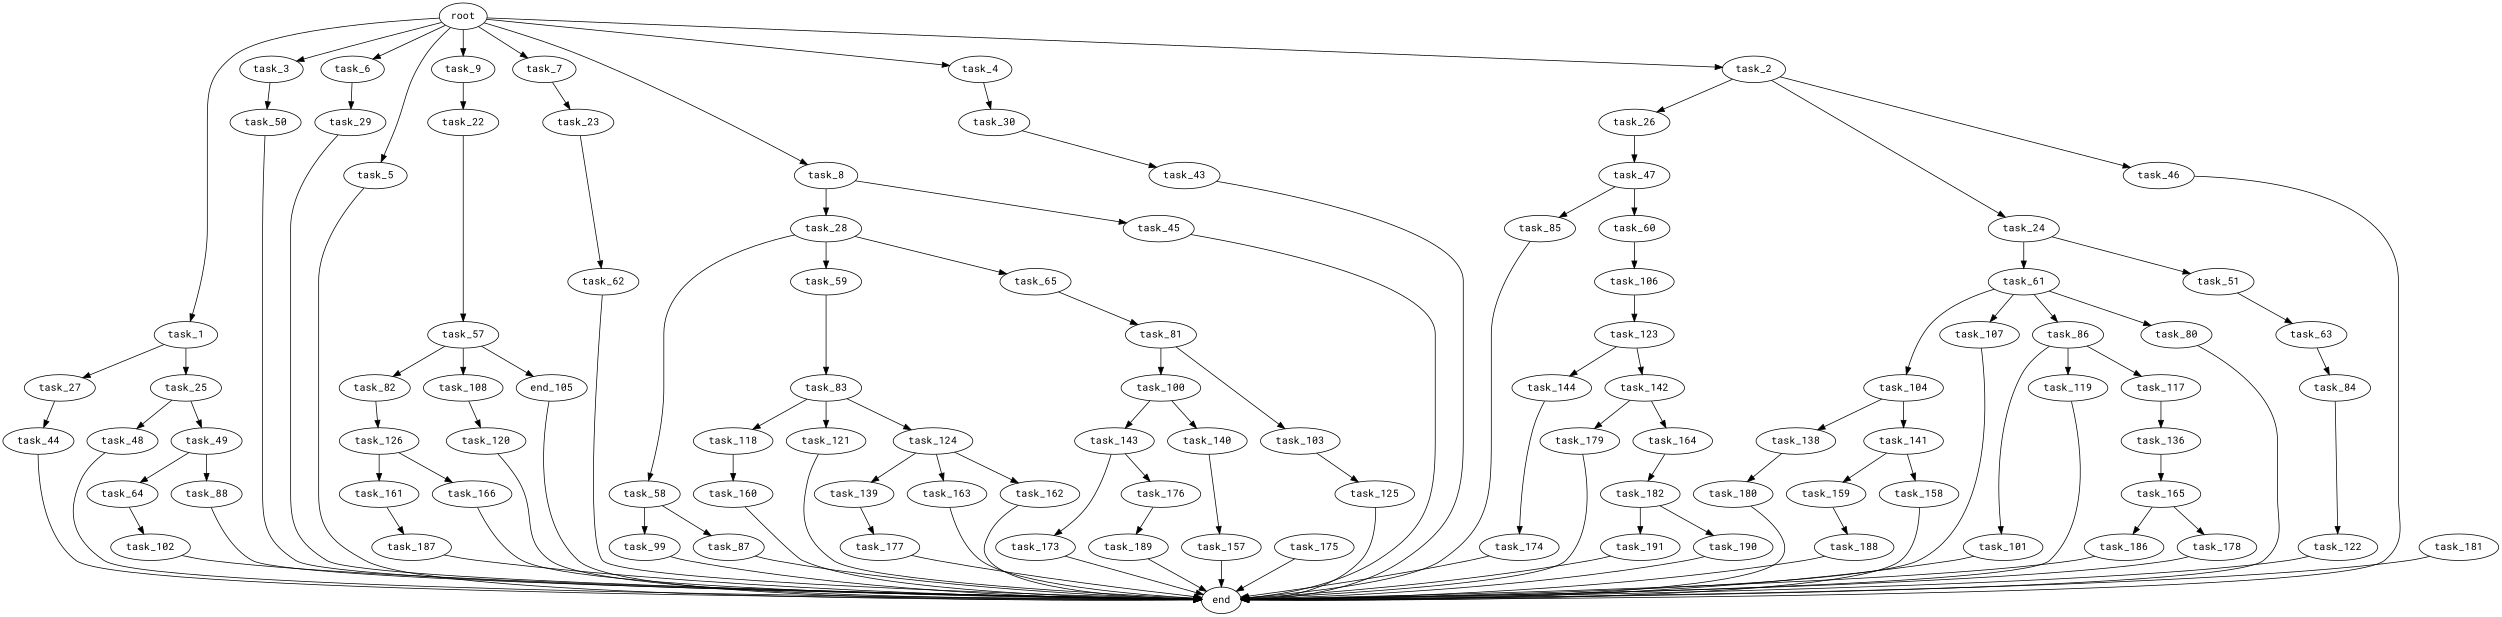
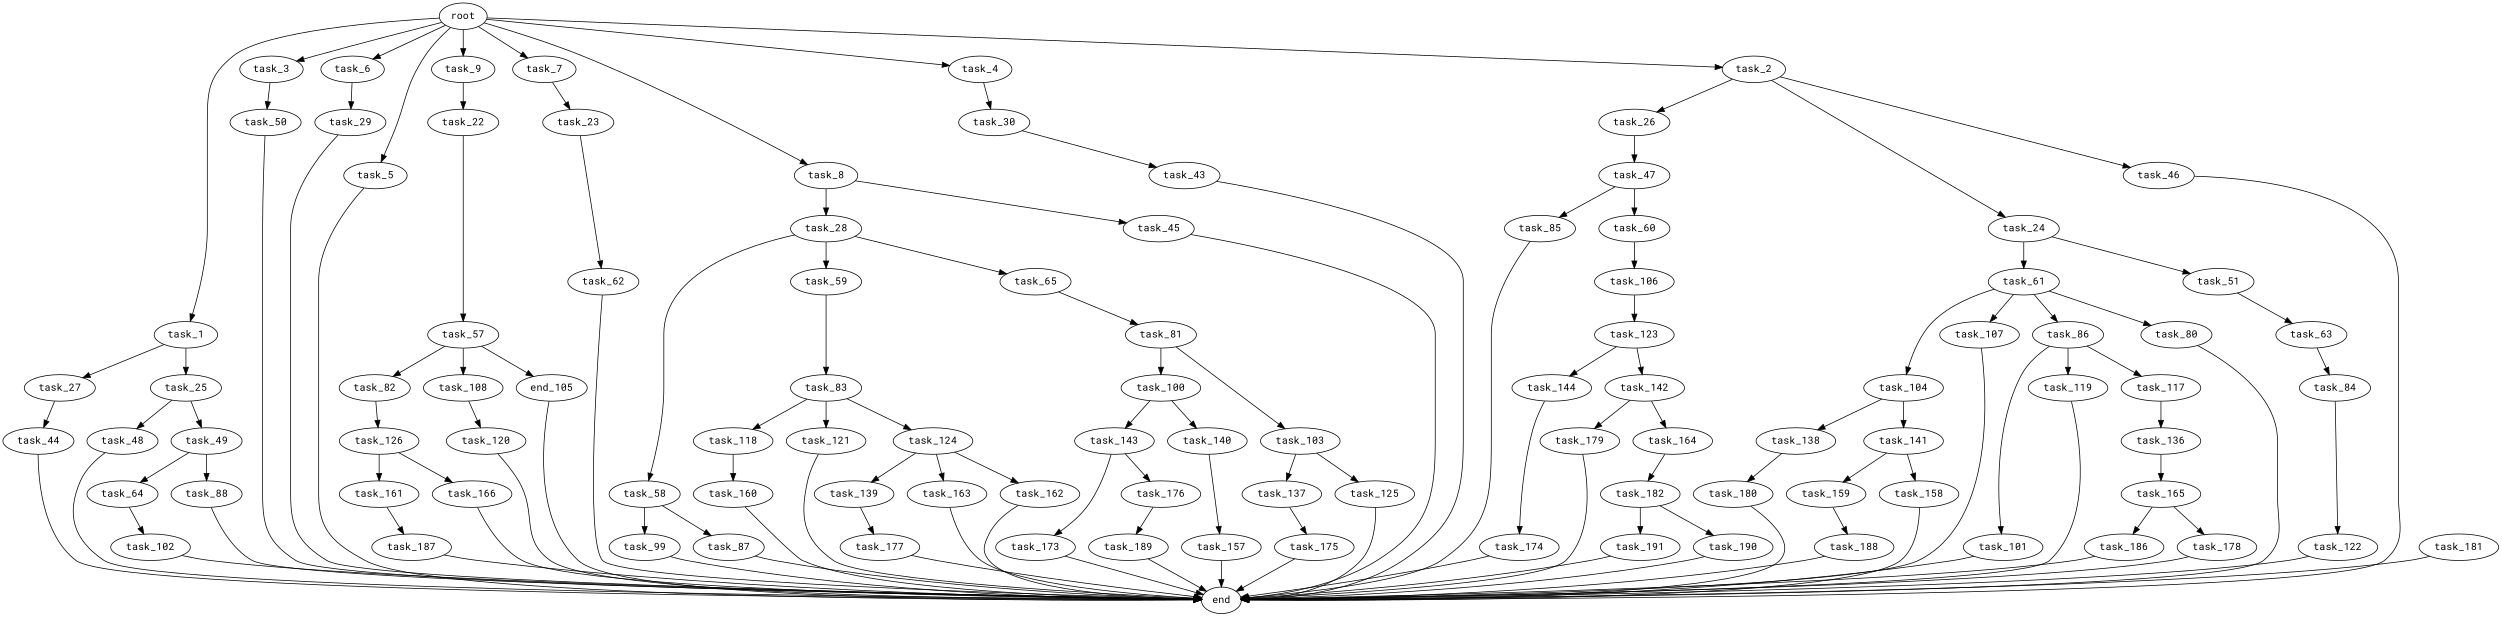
node "task_137": added
